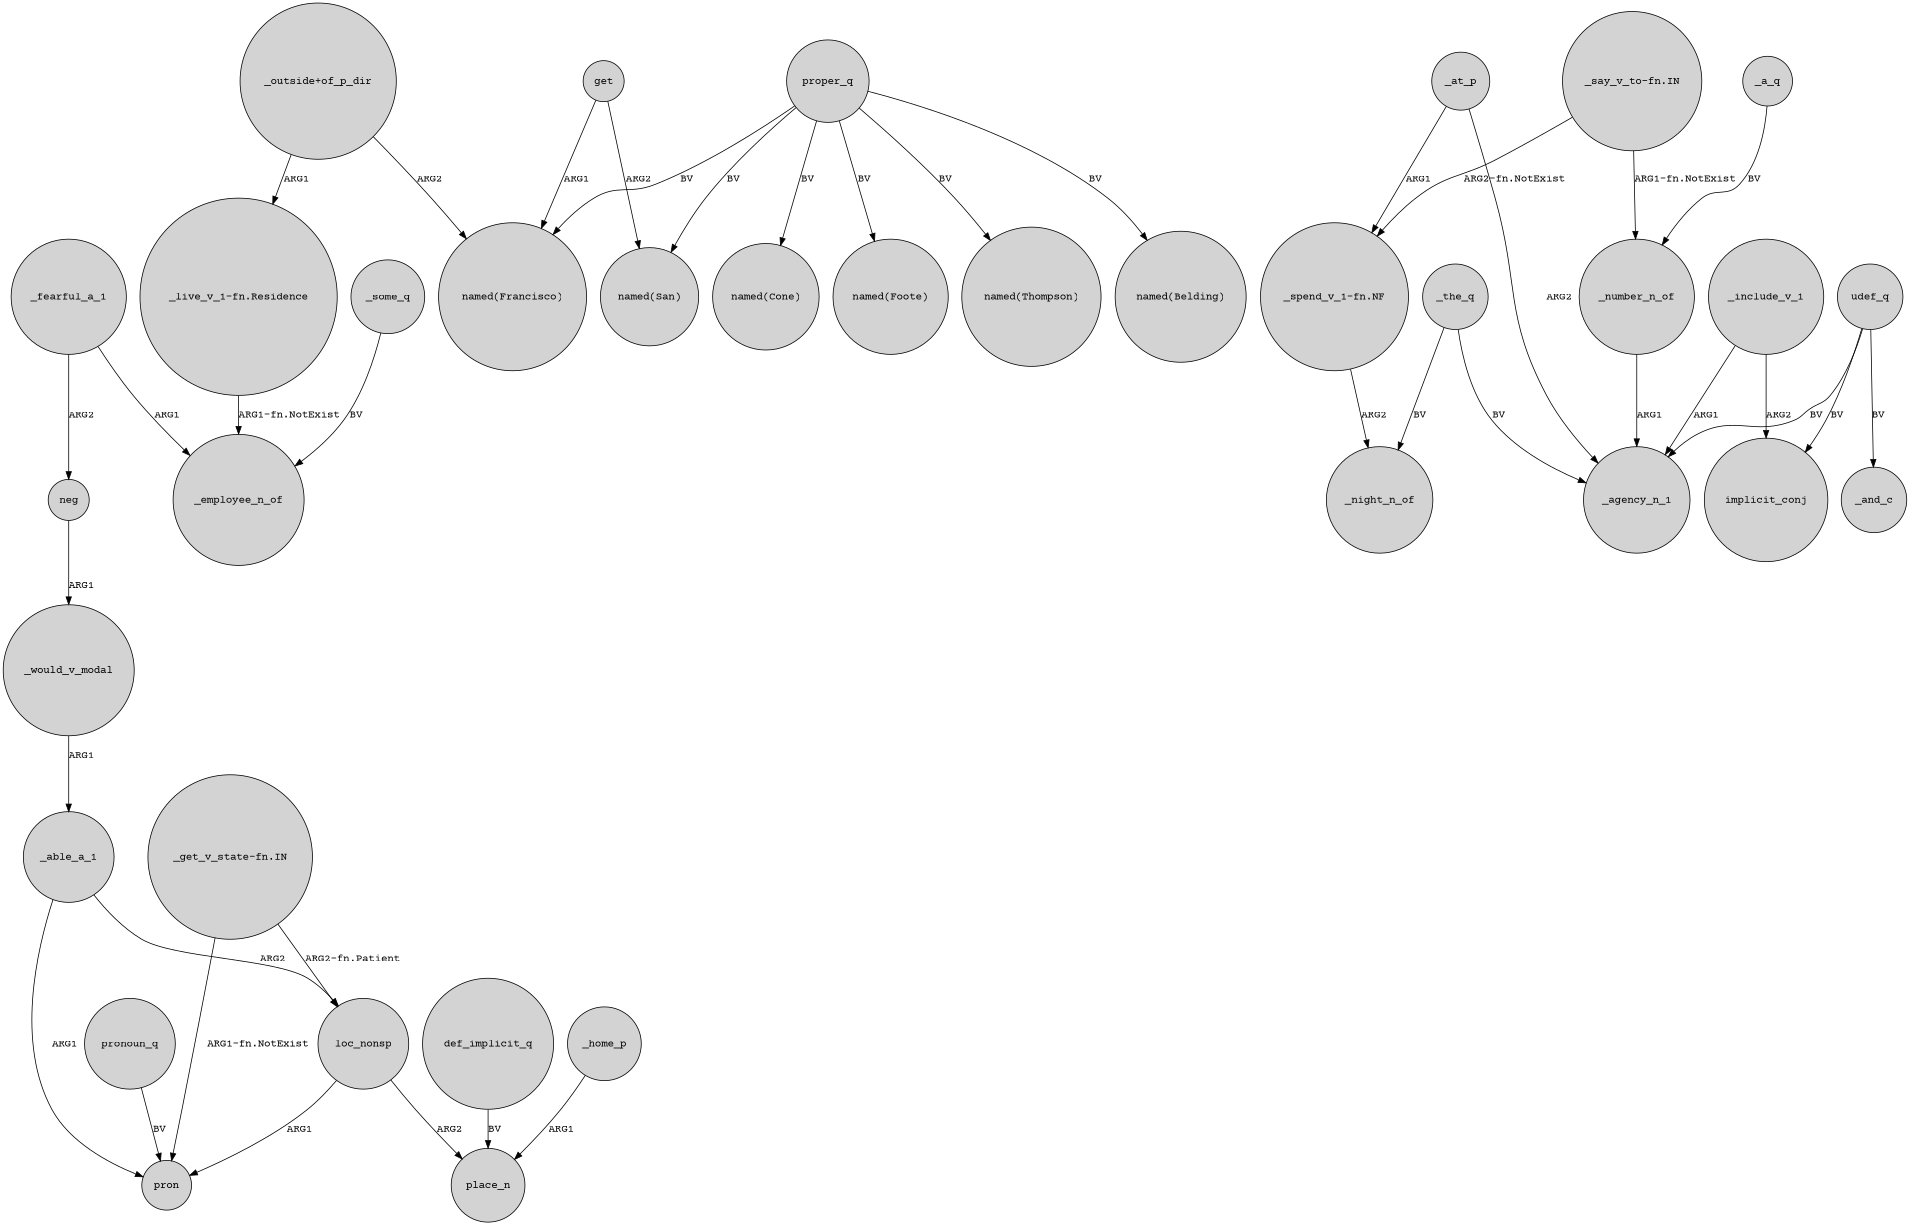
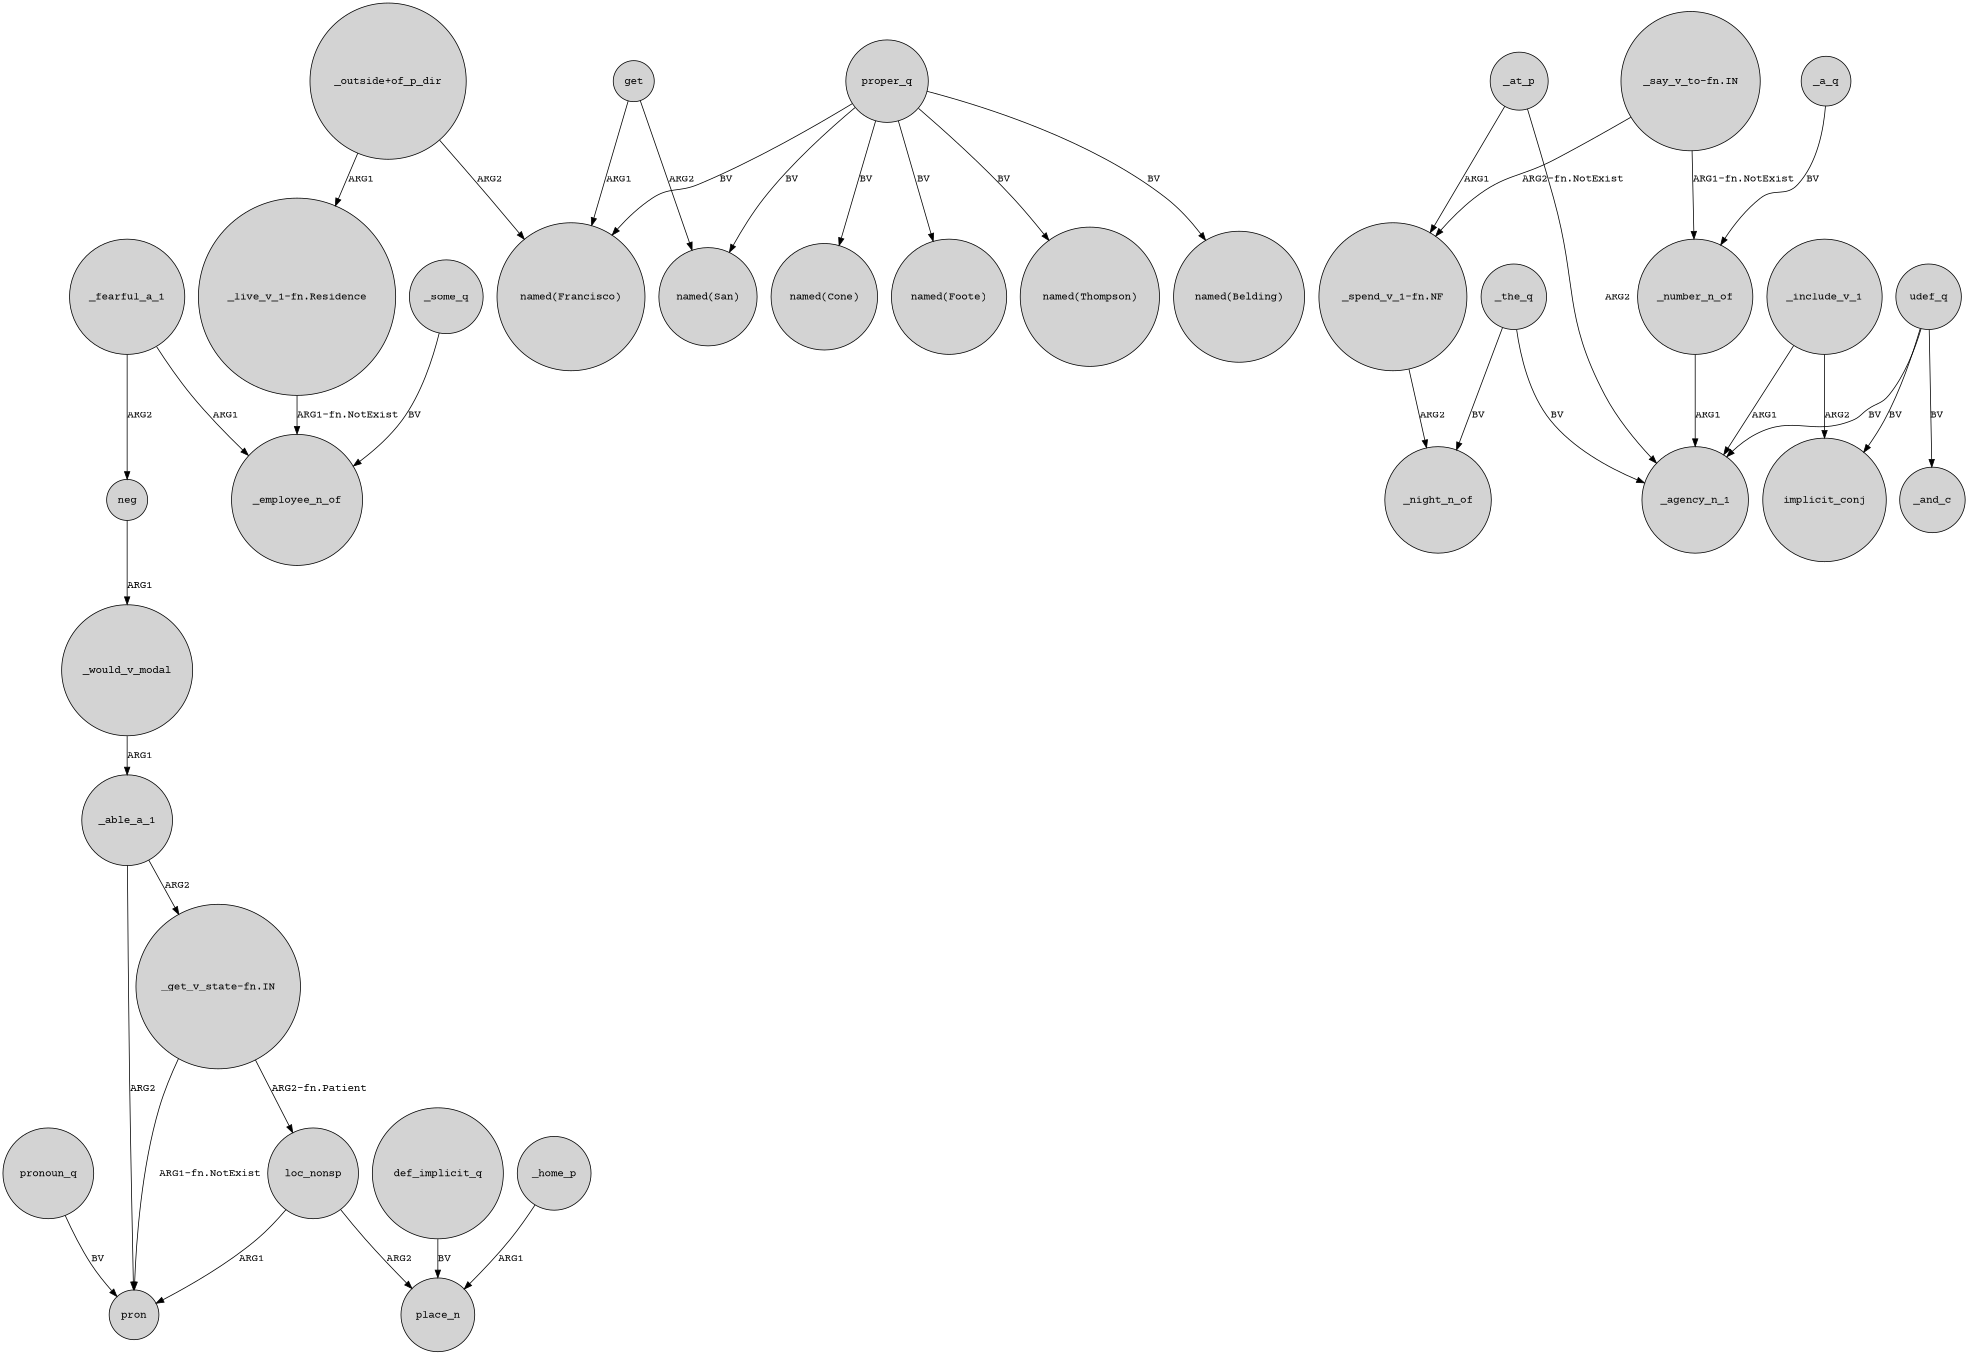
edge "_able_a_1" -> "loc_nonsp": now "_able_a_1" -> "_get_v_state-fn.IN"
edge "_able_a_1" -> "pron": label "ARG1" -> "ARG2"
